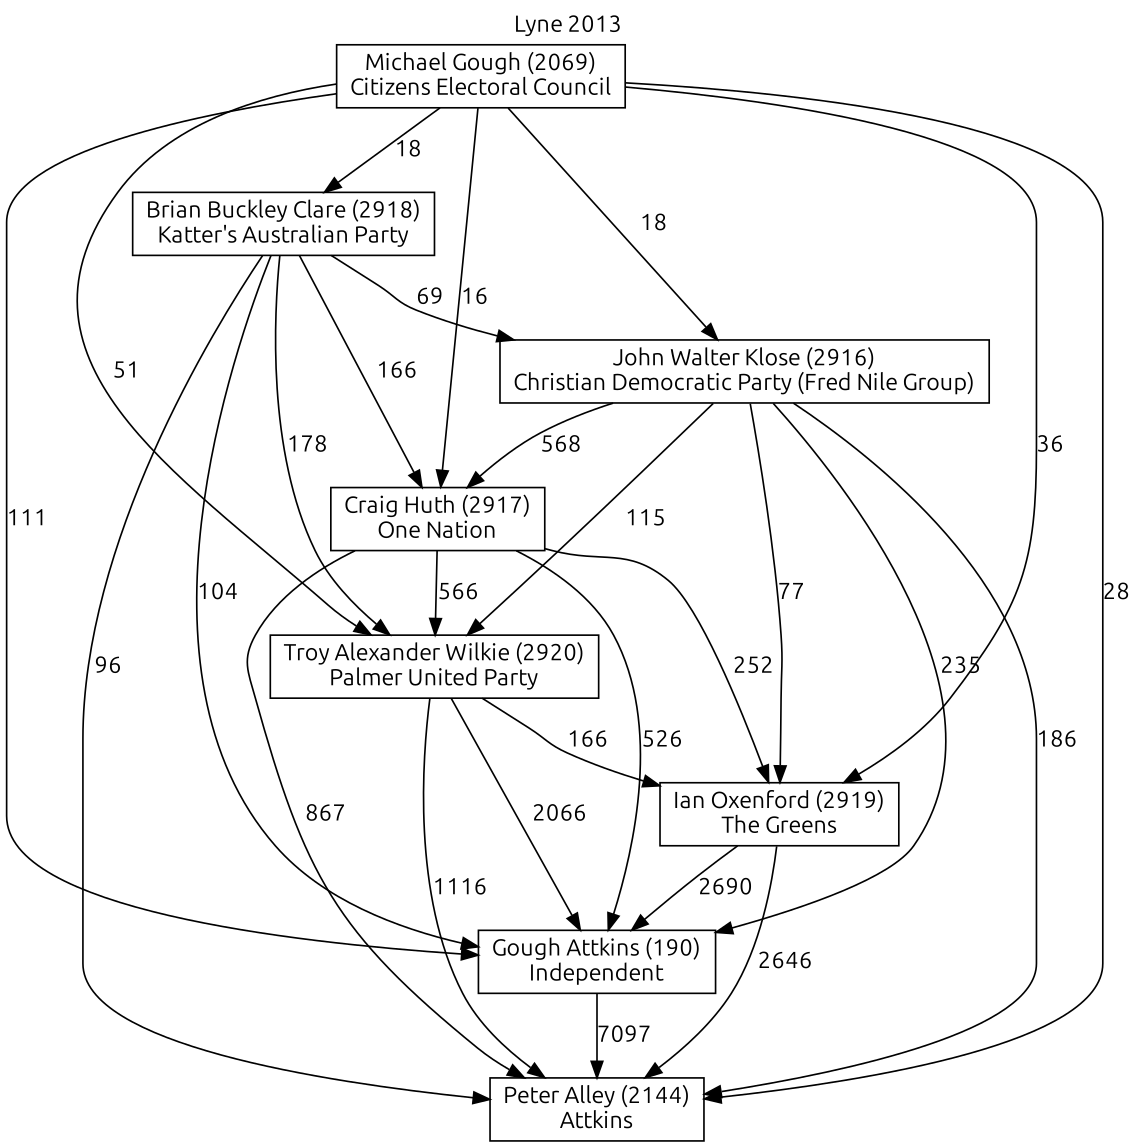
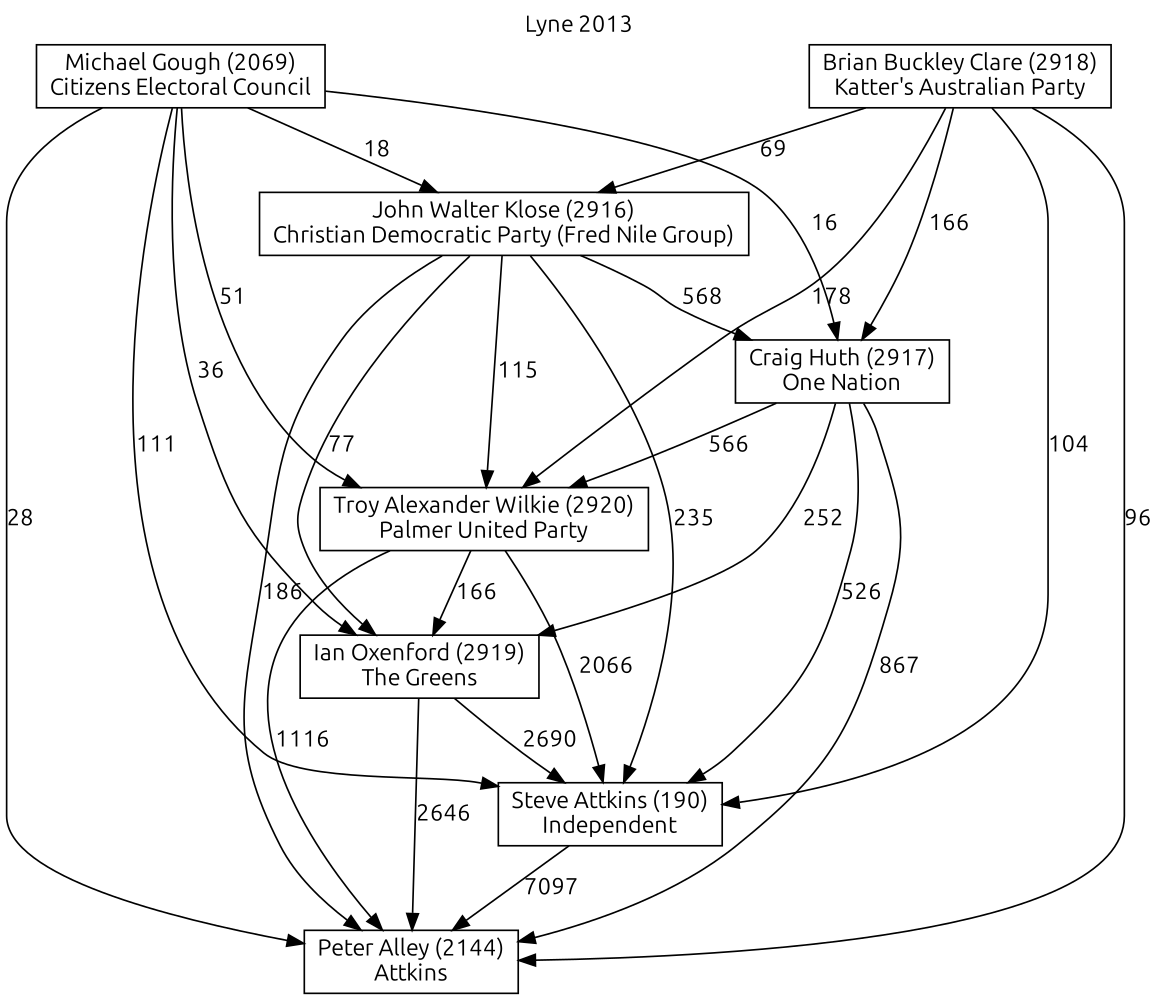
edge "Michael Gough (2069) Citizens Electoral Council" -> "Brian Buckley Clare (2918) Katter's Australian Party": removed, label "18"
node "Gough Attkins (190) Independent": label "Gough Attkins (190) Independent" -> "Steve Attkins (190) Independent"
